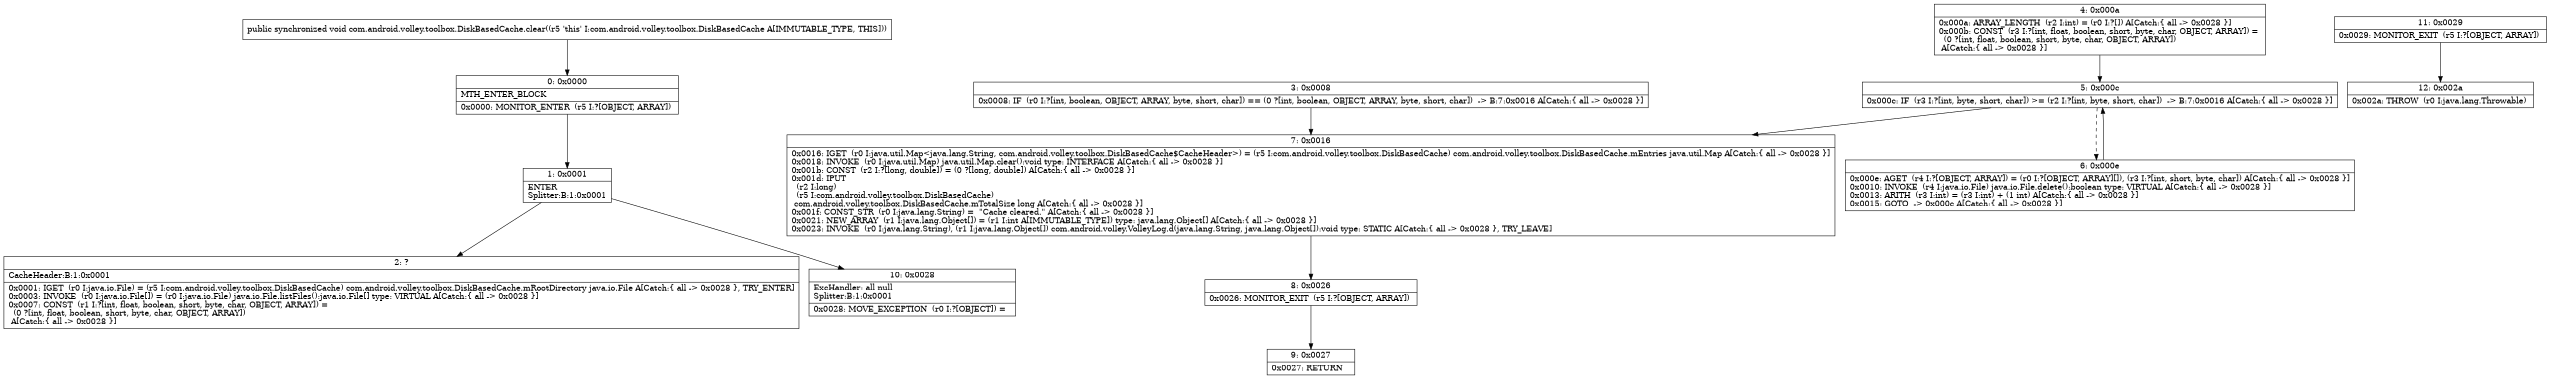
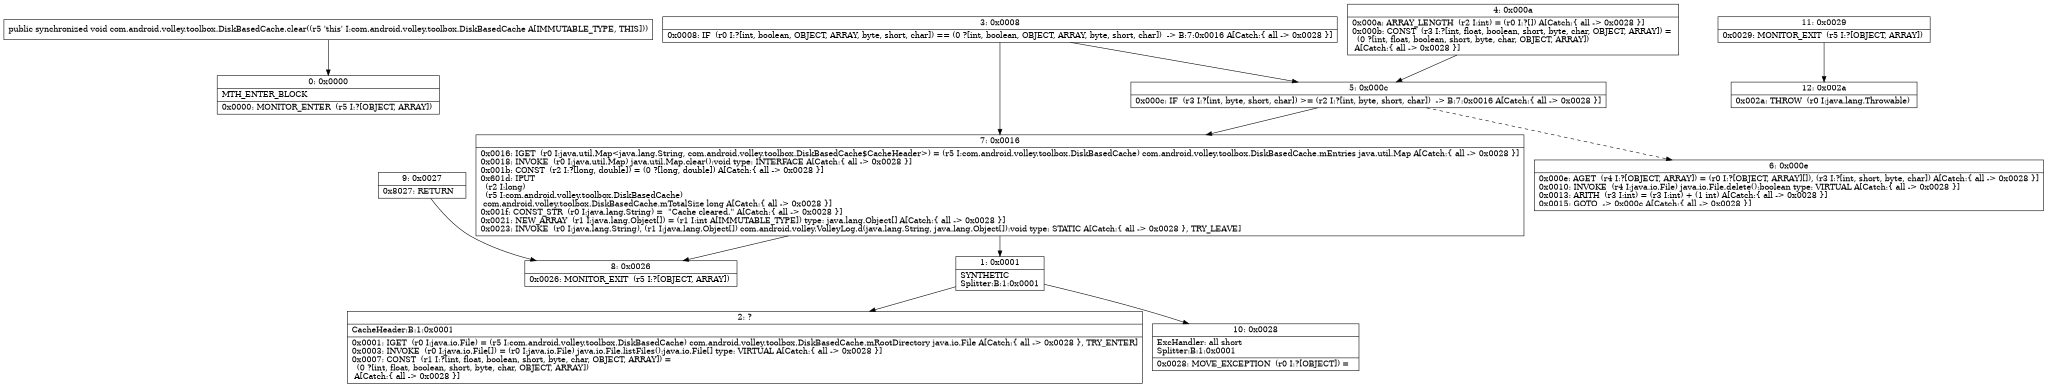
edge "6: 0x000e" -> "5: 0x000c": now "3: 0x0008" -> "5: 0x000c"
edge "0: 0x0000" -> "1: 0x0001": now "7: 0x0016" -> "1: 0x0001"
node "7: 0x0016": text "0x001d: IPUT" -> "0x601d: IPUT"
node "1: 0x0001": text "ENTER" -> "SYNTHETIC"
node "10: 0x0028": text "ExcHandler: all null" -> "ExcHandler: all short"
edge "8: 0x0026" -> "9: 0x0027": reversed
node "9: 0x0027": text "0x0027: RETURN" -> "0x8027: RETURN"
